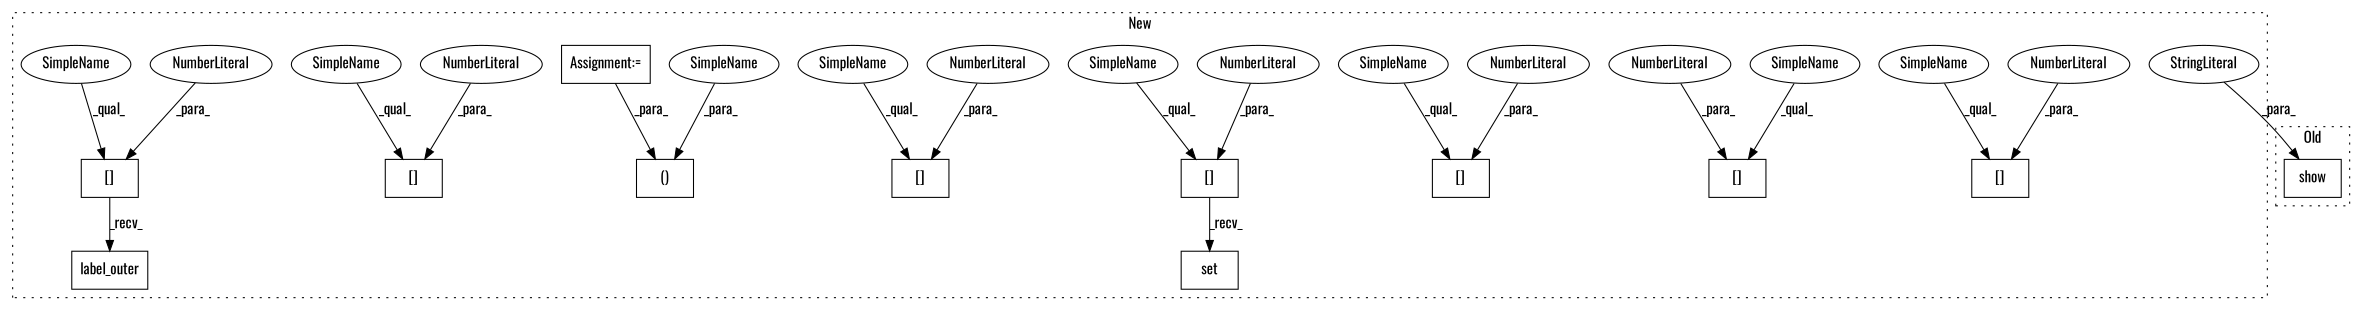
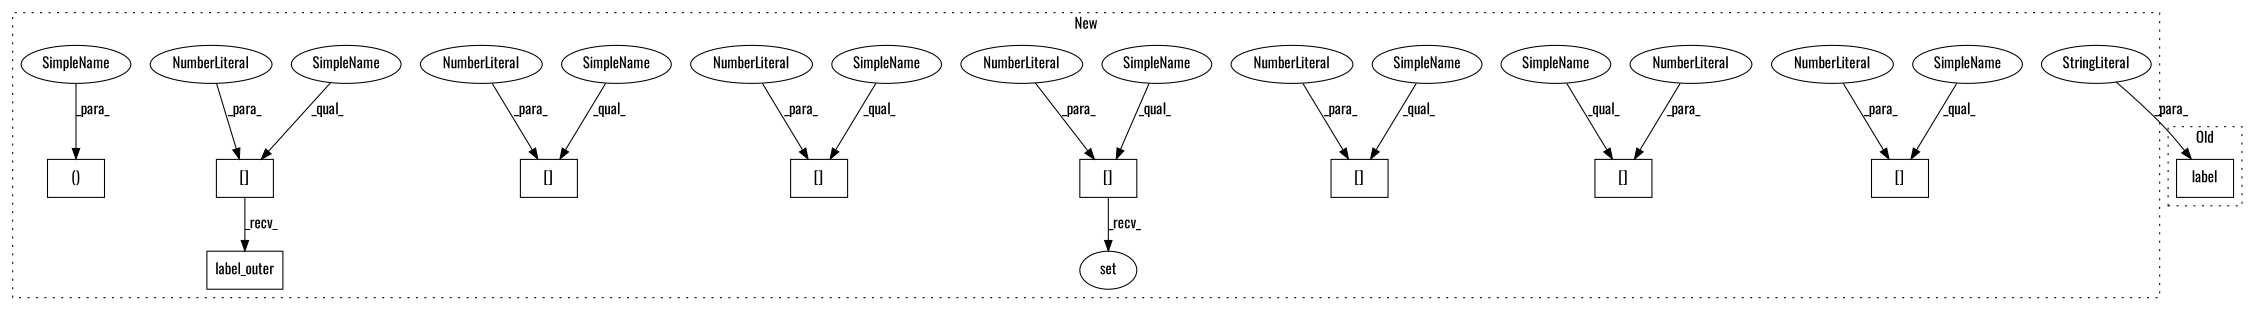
node "Assignment:=": removed
node "show": label "show" -> "label"
node "set": shape box -> ellipse
